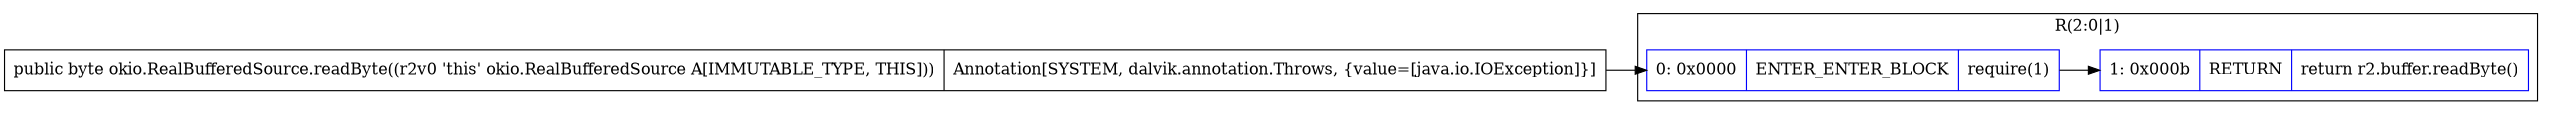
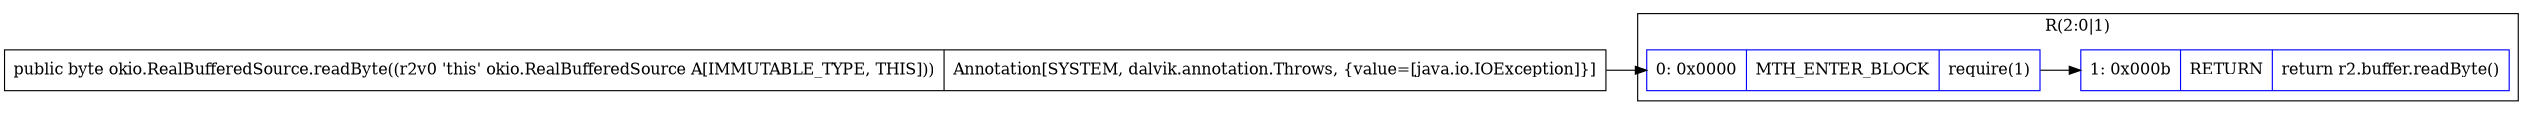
node "0: 0x0000": text "ENTER_ENTER_BLOCK" -> "MTH_ENTER_BLOCK"
